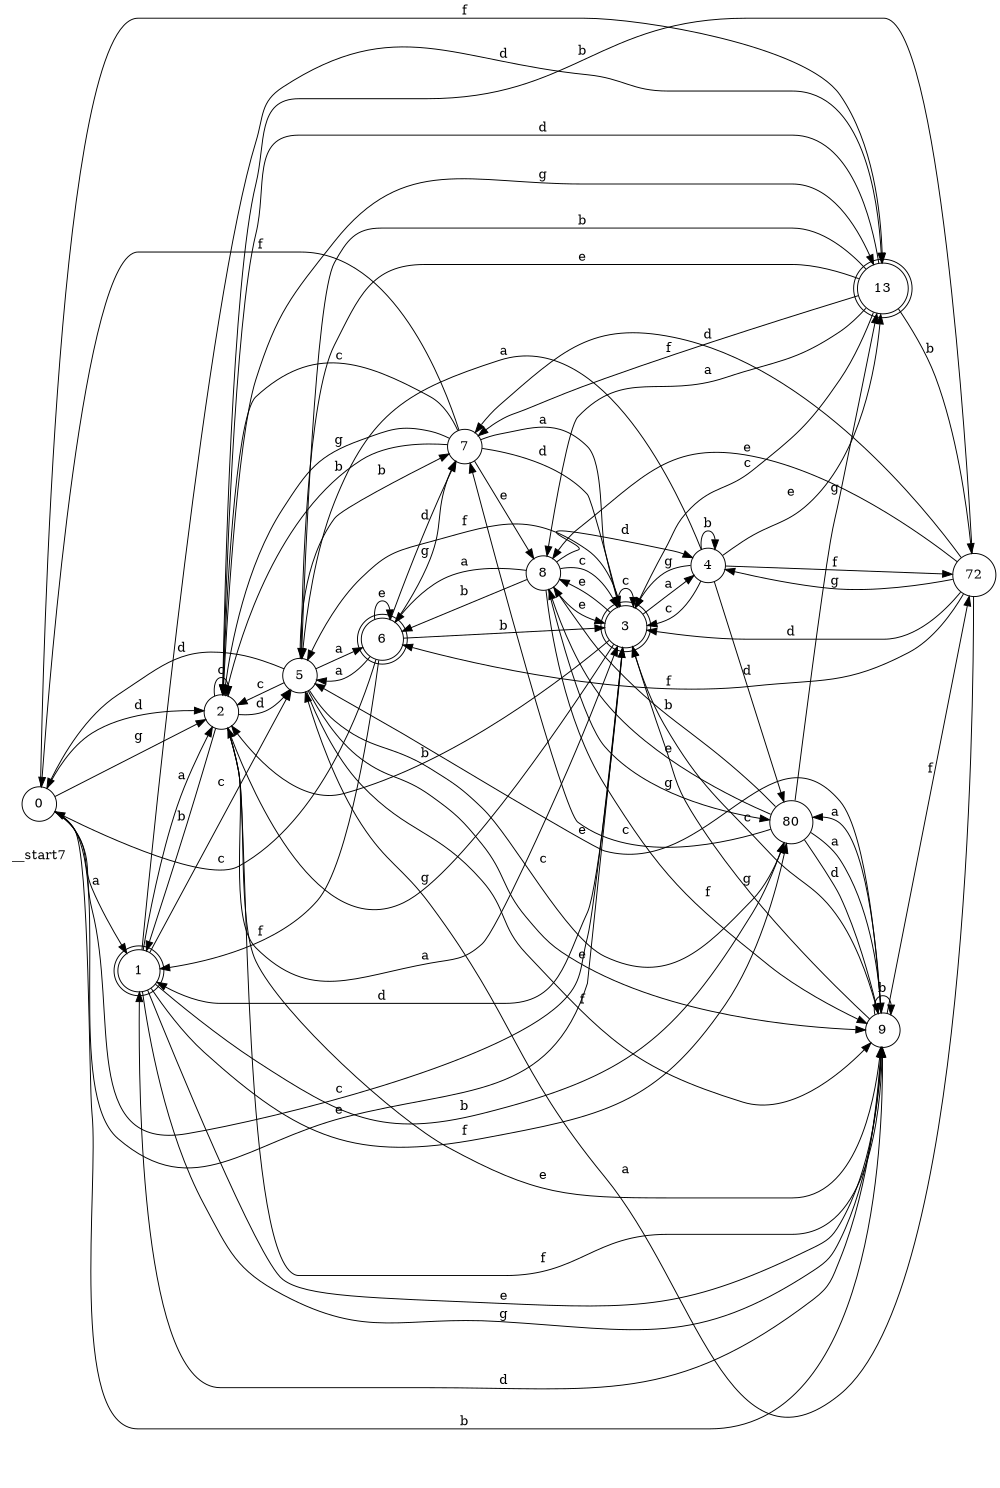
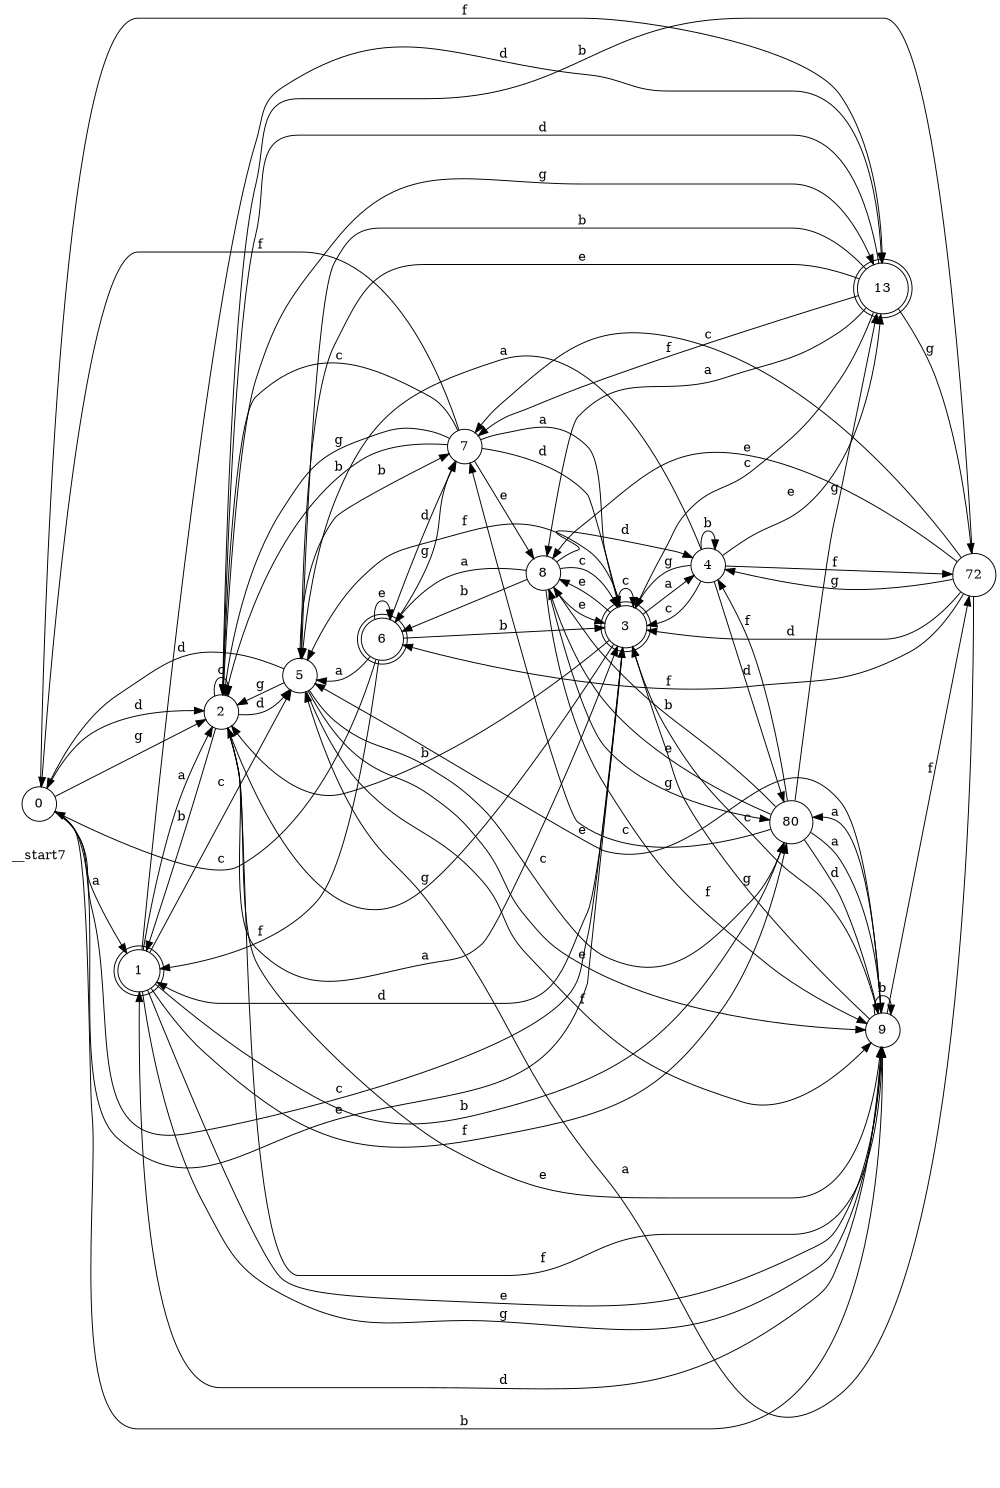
edge "72" -> "7": label "d" -> "c"
edge "13" -> "72": label "b" -> "g"
edge "5" -> "6": removed, label "a"
edge "5" -> "2": label "c" -> "g"
edge "80" -> "4": added, label "f"
